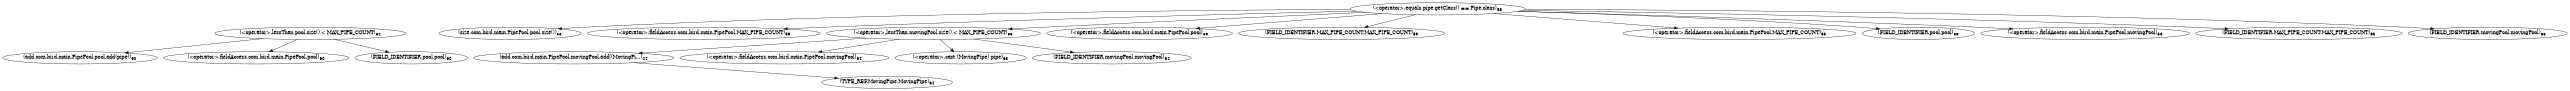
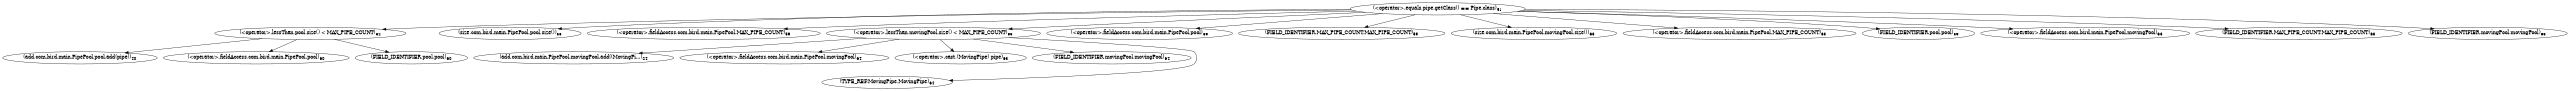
node "(<operator>.equals,pipe.getClass() == Pipe.class)": text "58" -> "51"
edge "(<operator>.equals,pipe.getClass() == Pipe.class)" -> "(<operator>.lessThan,pool.size() < MAX_PIPE_COUNT)": added
node "(size,com.bird.main.PipePool.movingPool.size())": added
node "(add,com.bird.main.PipePool.pool.add(pipe))": text "60" -> "40"
edge "(add,com.bird.main.PipePool.movingPool.add((MovingPi...)" -> "(TYPE_REF,MovingPipe,MovingPipe)": now "(<operator>.lessThan,movingPool.size() < MAX_PIPE_COUNT)" -> "(TYPE_REF,MovingPipe,MovingPipe)"
